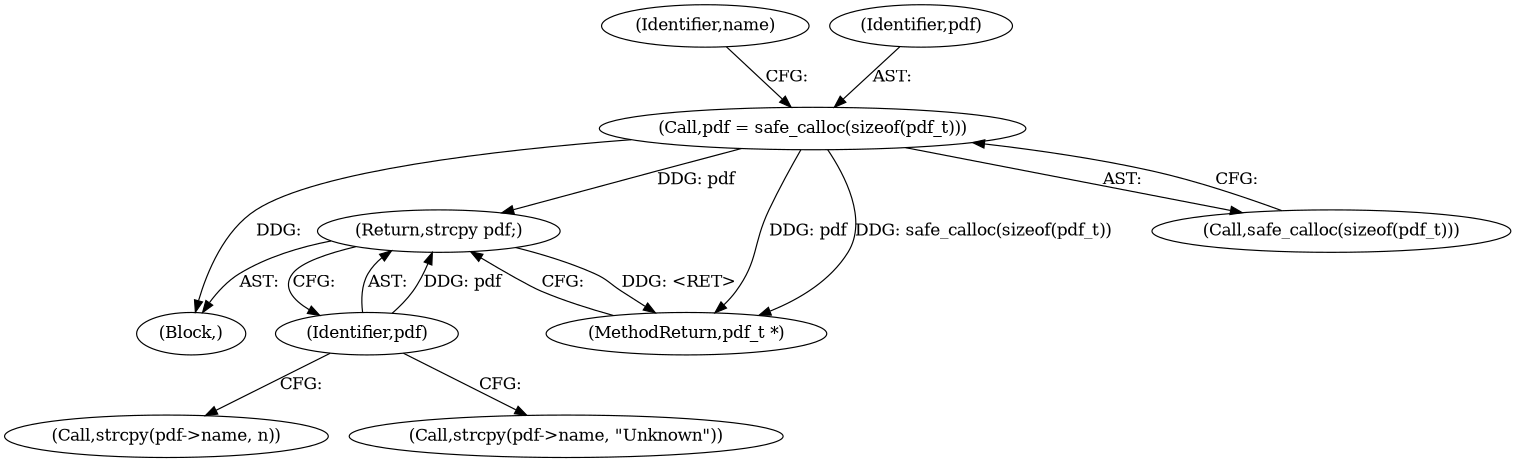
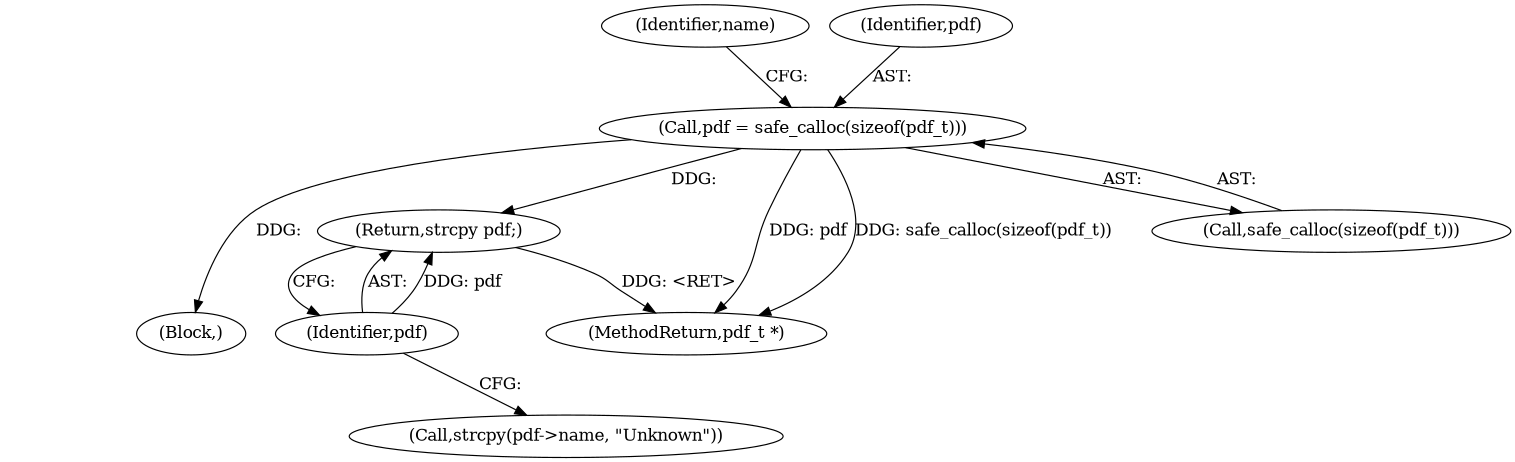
edge "(Call,pdf = safe_calloc(sizeof(pdf_t)))" -> "(Return,strcpy pdf;)": label "DDG: pdf" -> "DDG: "
edge "(Call,safe_calloc(sizeof(pdf_t)))" -> "(Call,pdf = safe_calloc(sizeof(pdf_t)))": label "CFG: " -> "AST: "
edge "(Return,strcpy pdf;)" -> "(Block,)": removed, label "AST:"
edge "(MethodReturn,pdf_t *)" -> "(Return,strcpy pdf;)": removed, label "CFG:"
node "(Call,strcpy(pdf->name, n))": removed
